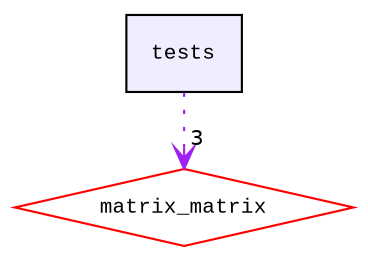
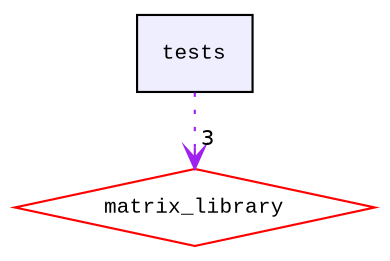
node "matrix_matrix": label "matrix_matrix" -> "matrix_library"
